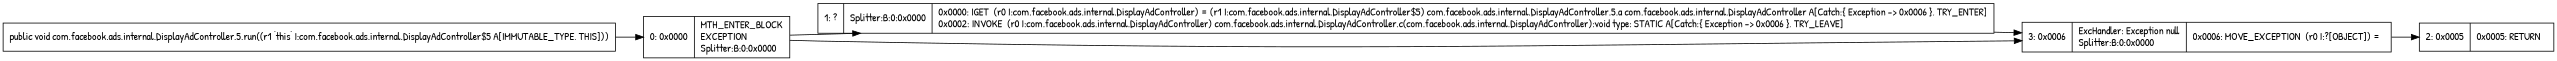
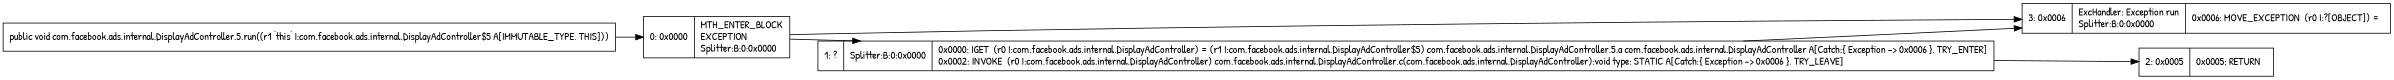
node "3: 0x0006": text "ExcHandler: Exception null" -> "ExcHandler: Exception run"
edge "3: 0x0006" -> "2: 0x0005": now "1: ?" -> "2: 0x0005"
